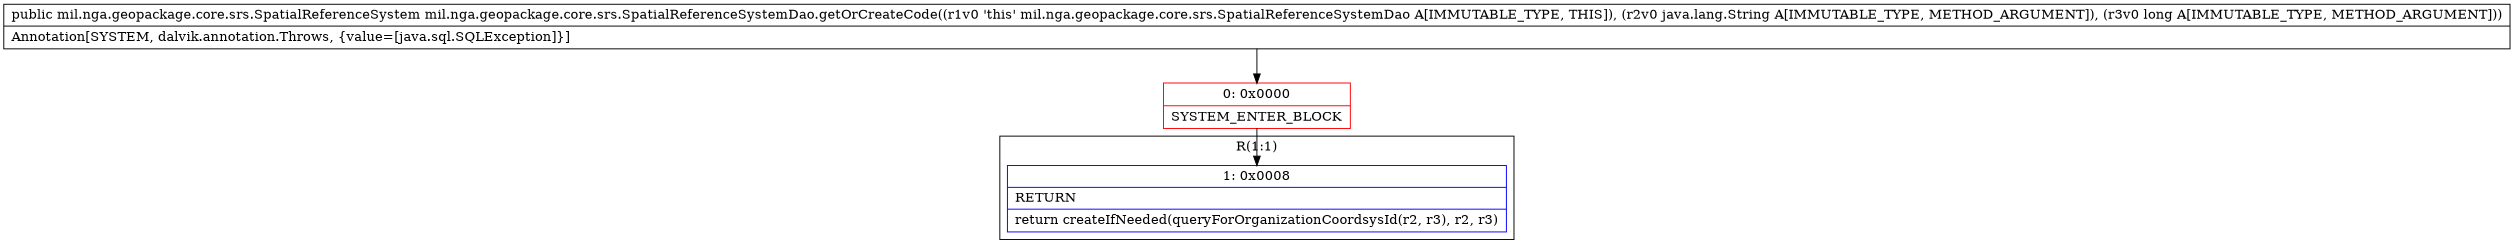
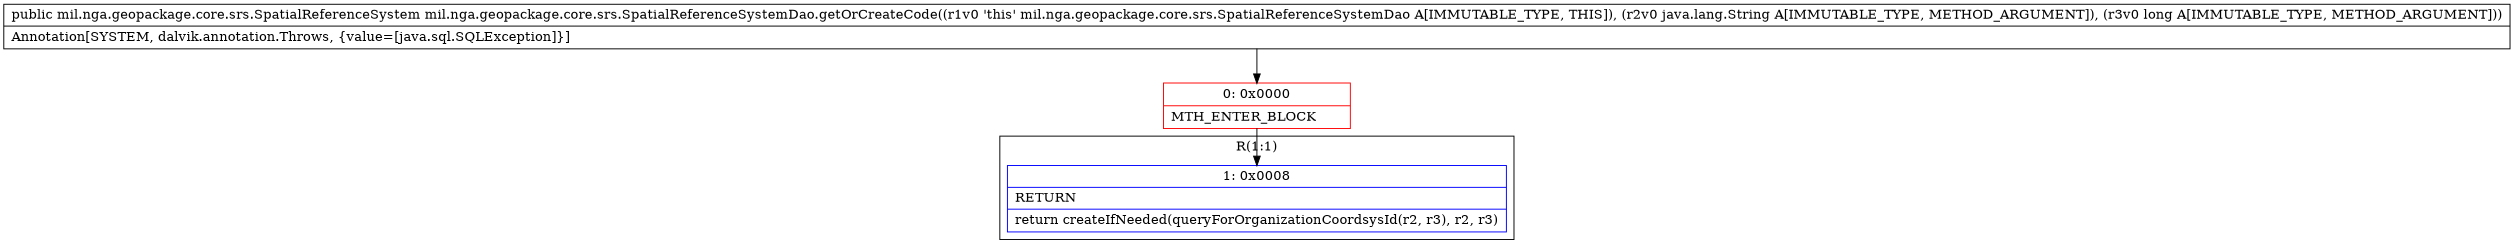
node "0: 0x0000": text "SYSTEM_ENTER_BLOCK" -> "MTH_ENTER_BLOCK"
